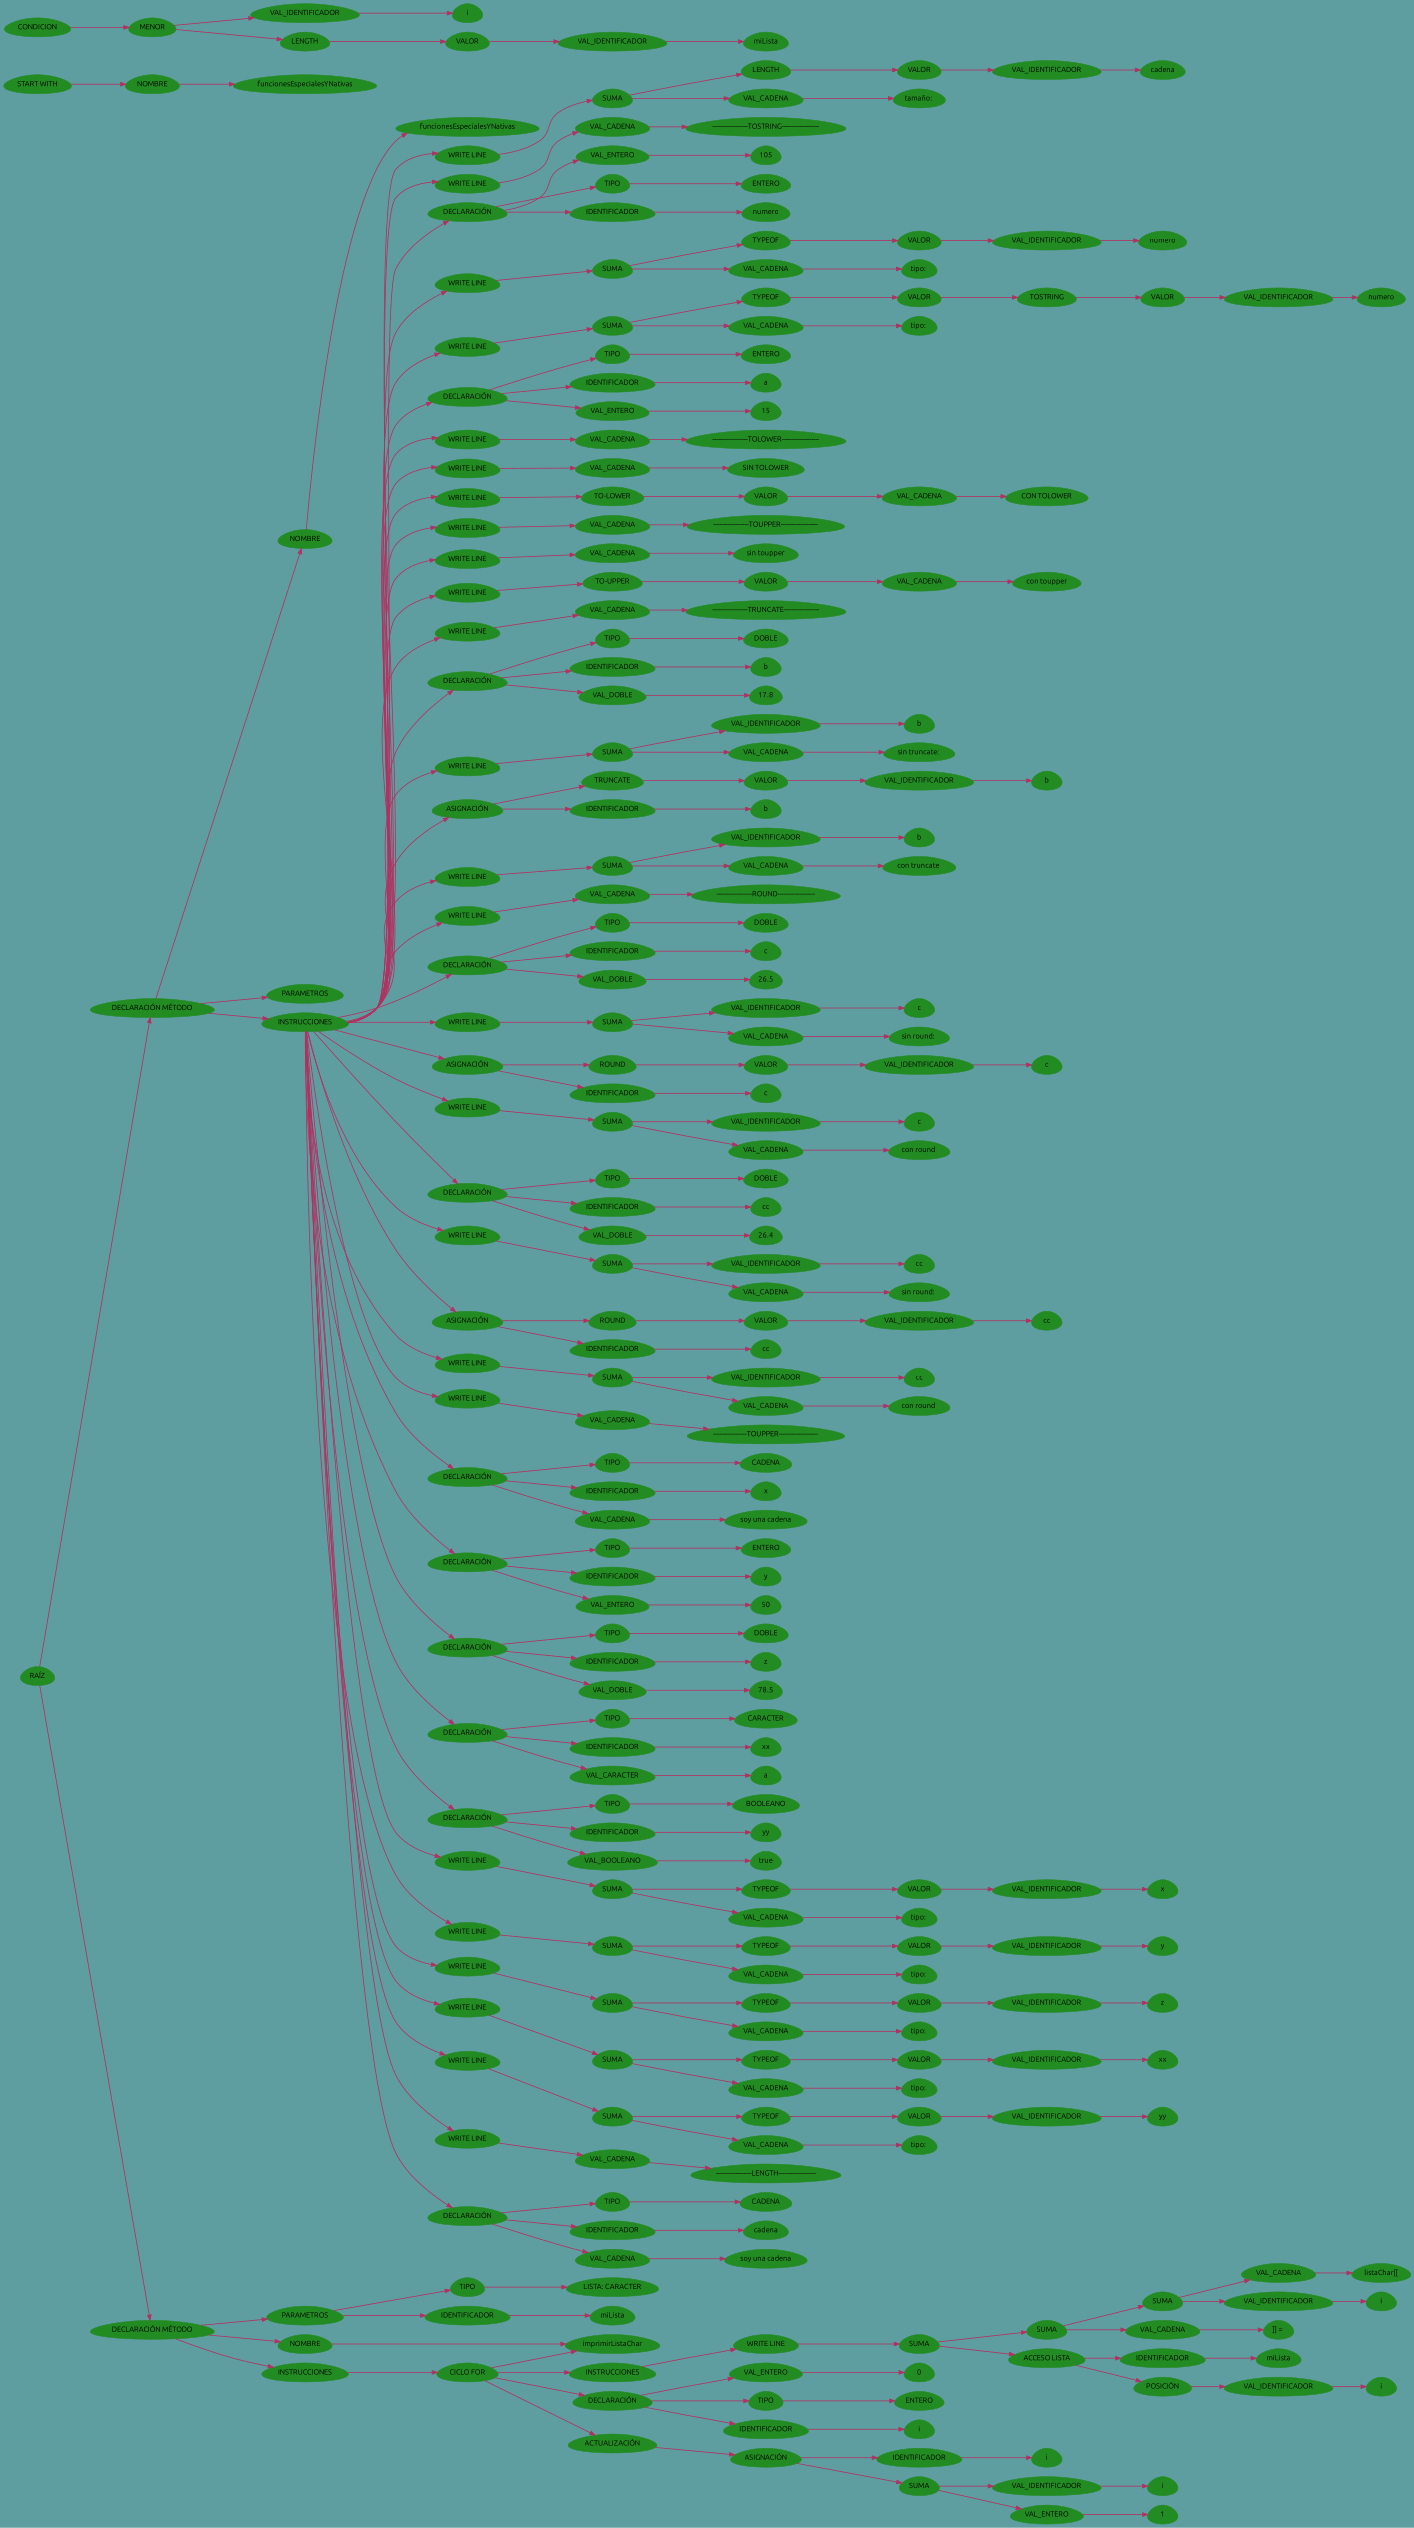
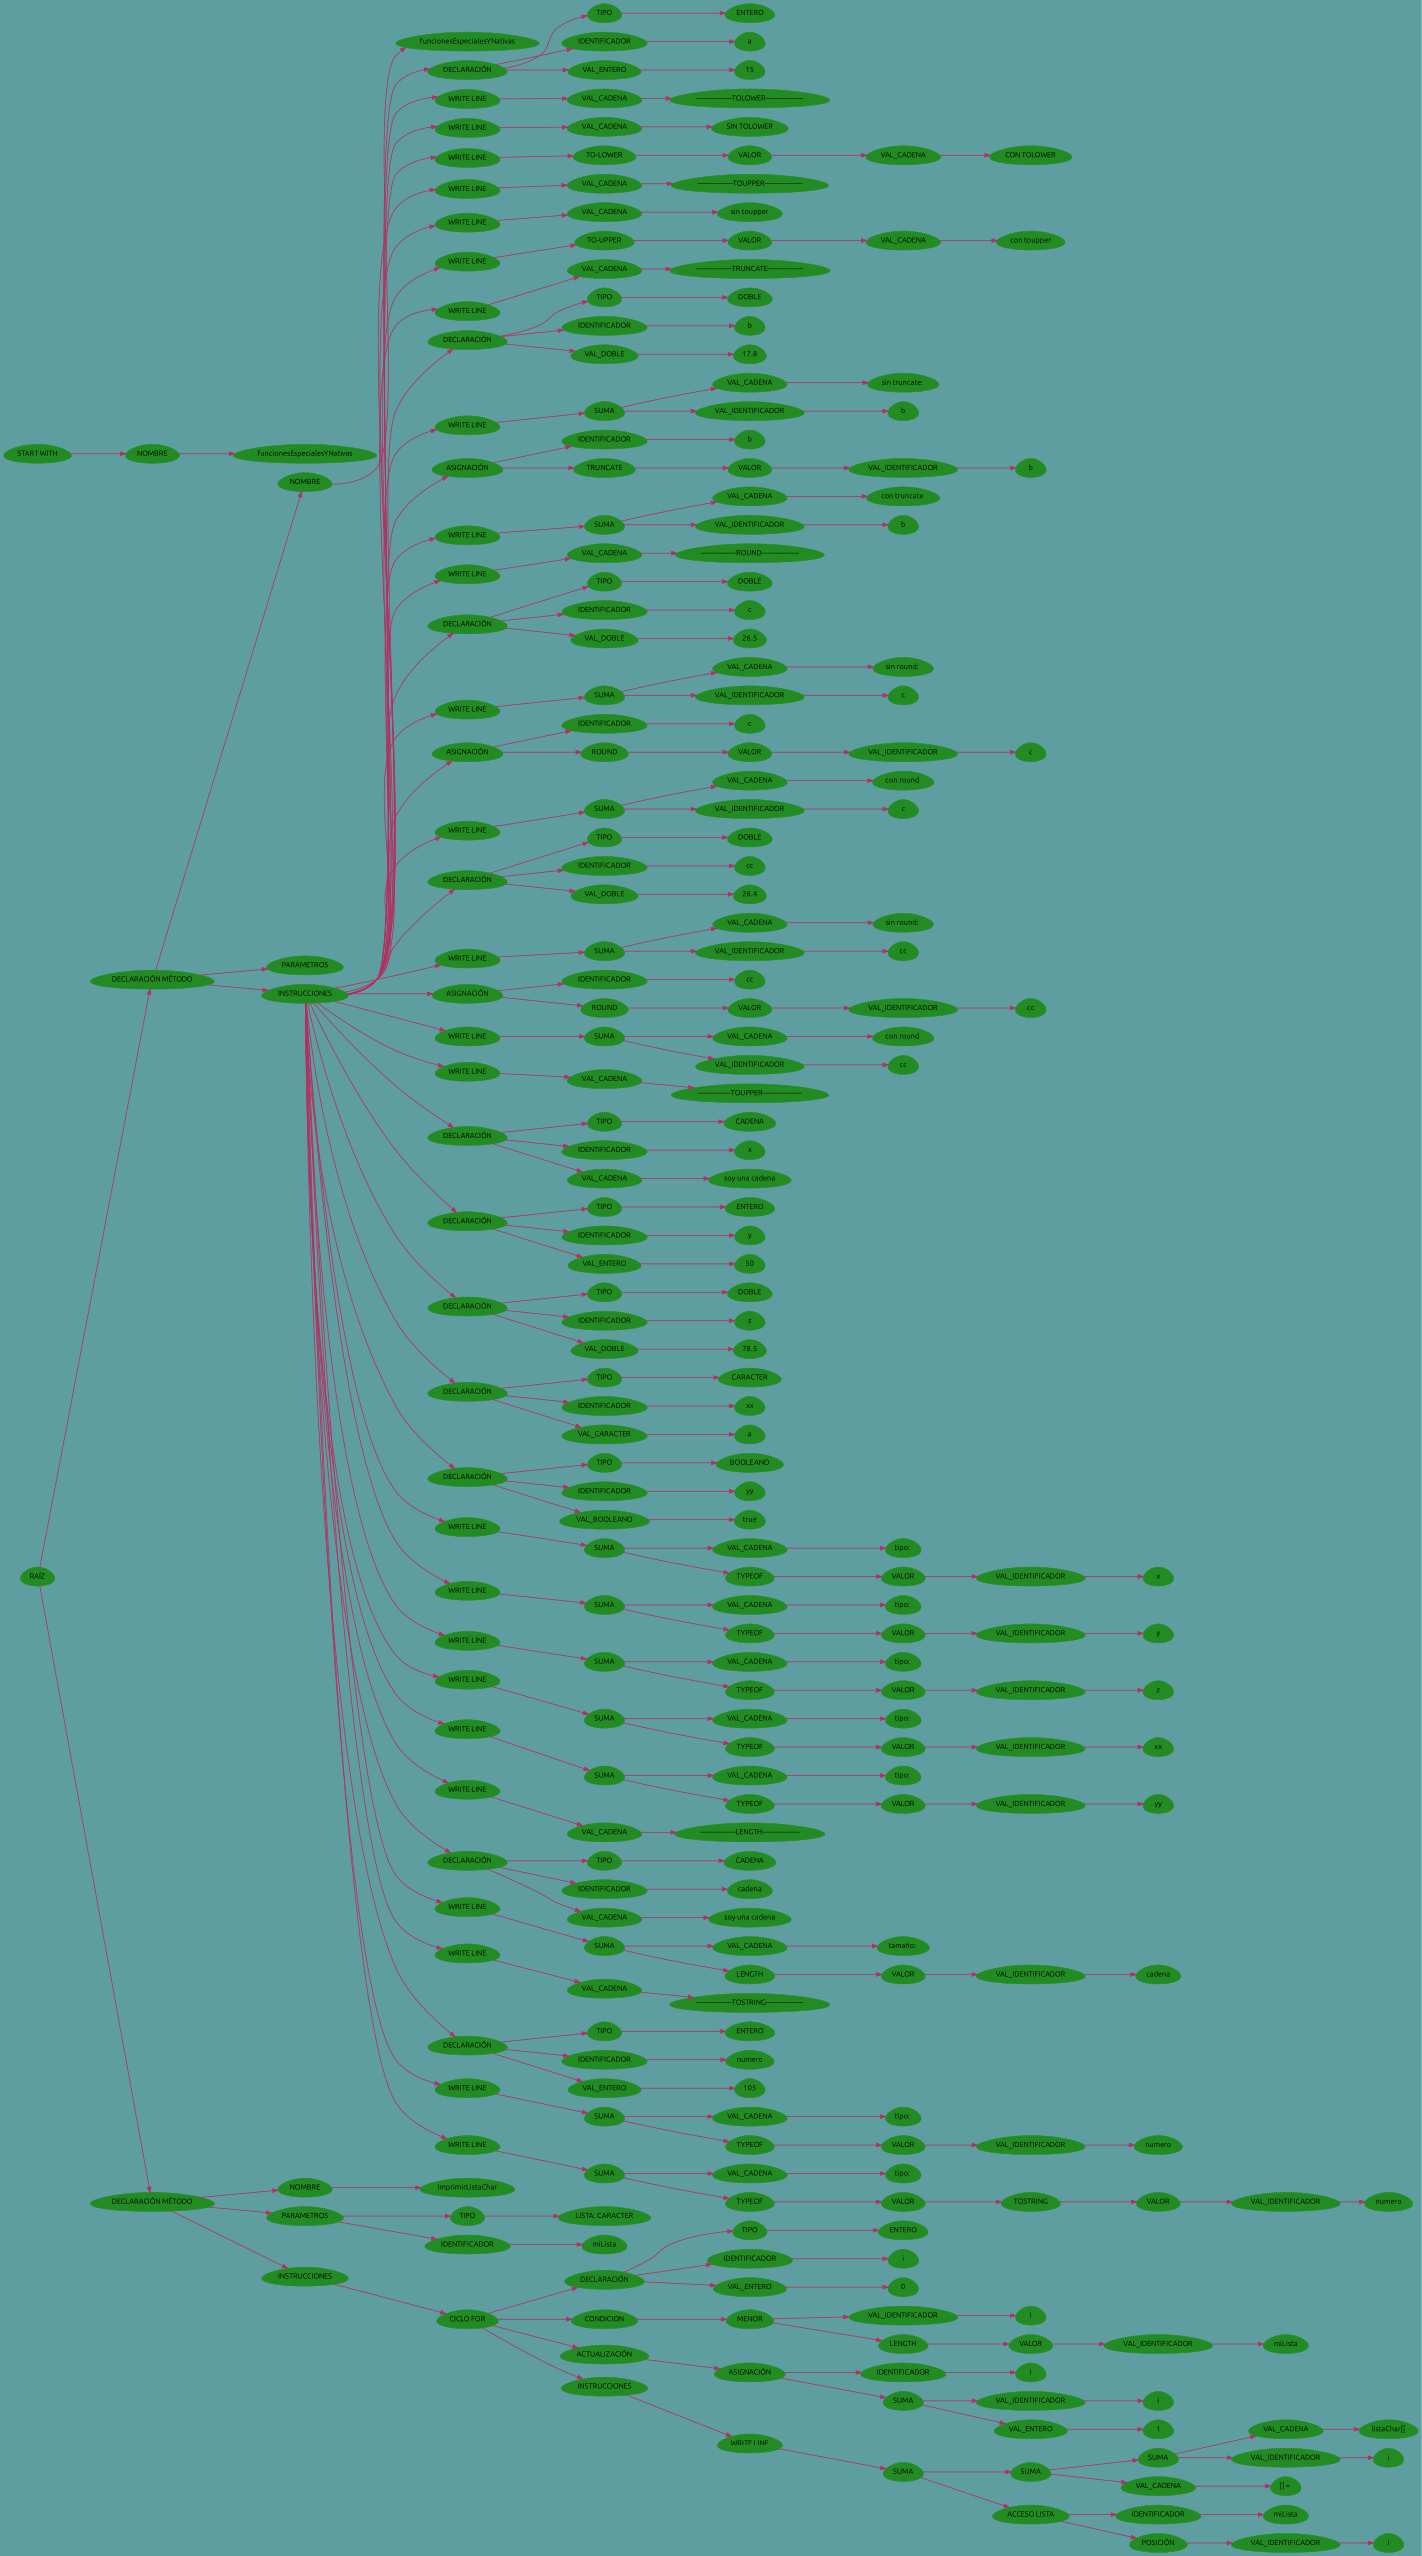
edge "CICLO FOR" -> "imprimirListaChar": now "CICLO FOR" -> "CONDICION"
